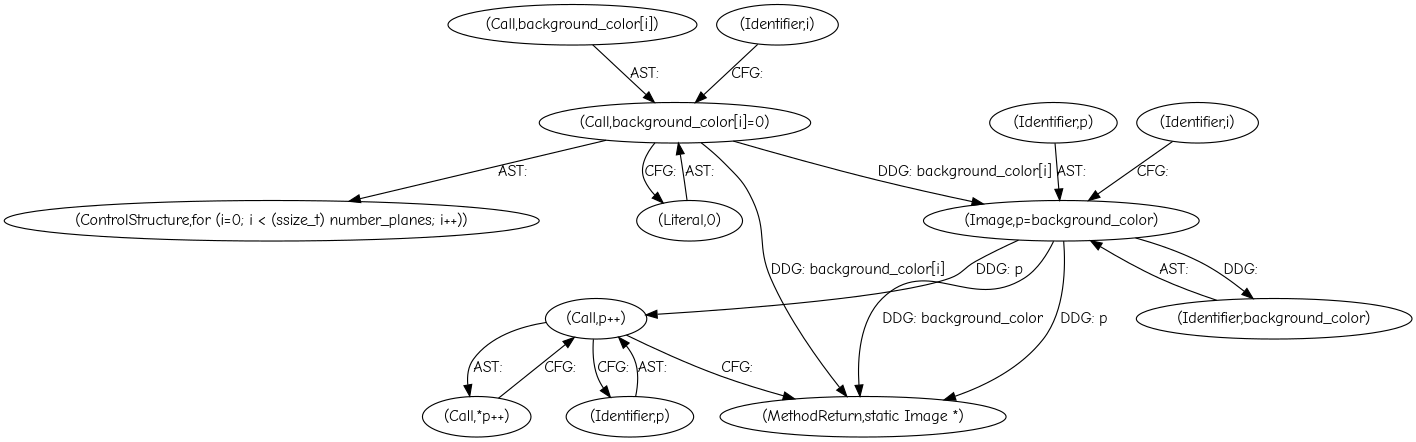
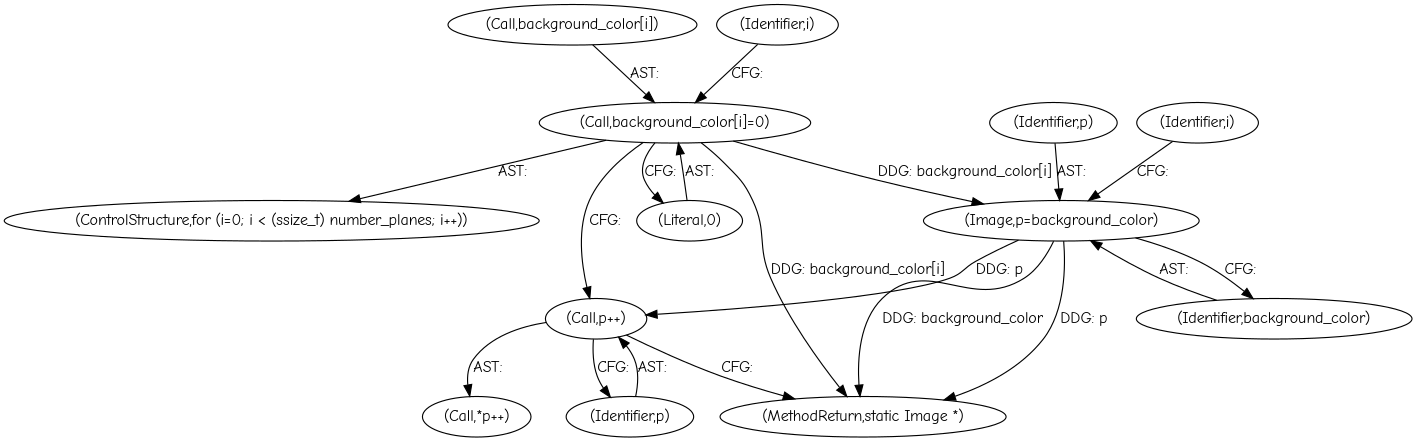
edge "(Image,p=background_color)" -> "(Identifier,background_color)": label "DDG: " -> "CFG: "
edge "(Call,*p++)" -> "(Call,p++)": now "(Call,background_color[i]=0)" -> "(Call,p++)"
